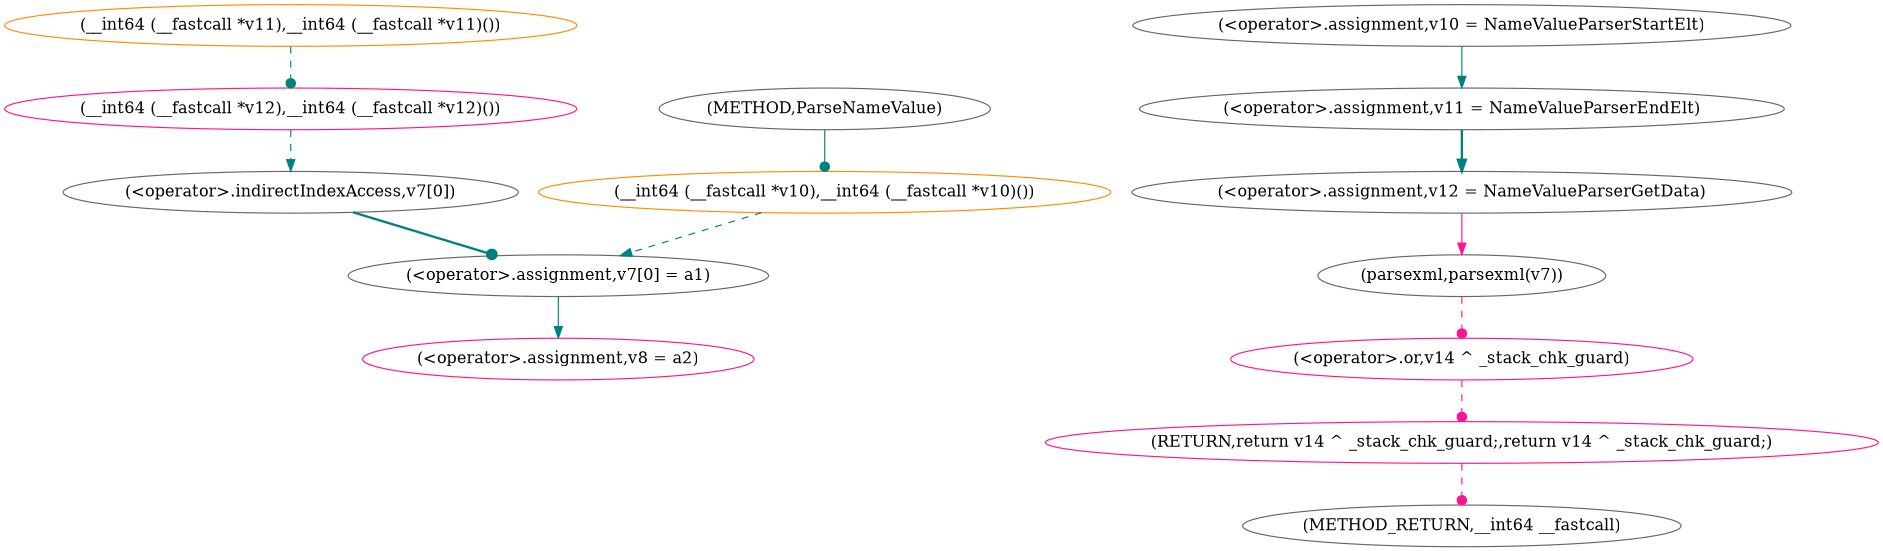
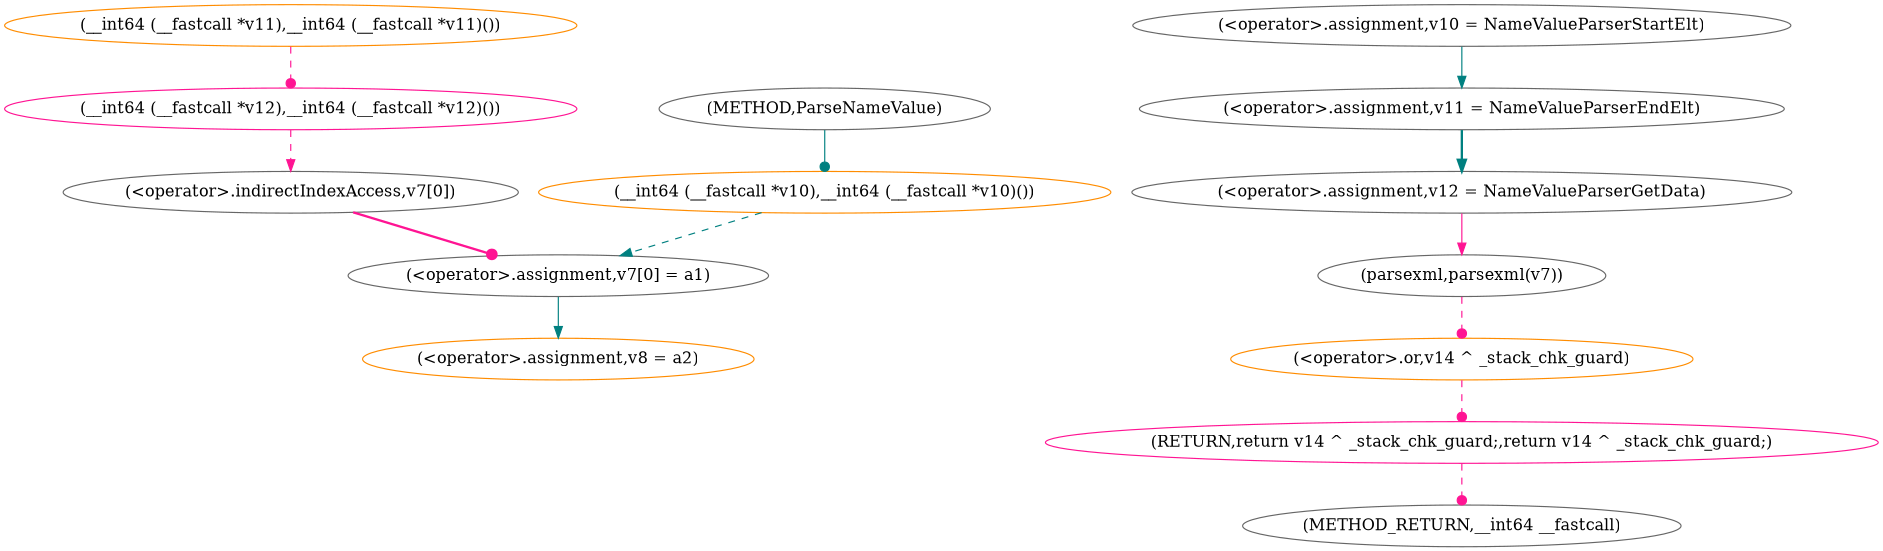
edge "(__int64 (__fastcall *v11),__int64 (__fastcall *v11)())" -> "(__int64 (__fastcall *v12),__int64 (__fastcall *v12)())": color teal -> deeppink
edge "(__int64 (__fastcall *v12),__int64 (__fastcall *v12)())" -> "(<operator>.indirectIndexAccess,v7[0])": color teal -> deeppink
edge "(<operator>.indirectIndexAccess,v7[0])" -> "(<operator>.assignment,v7[0] = a1)": color teal -> deeppink
node "(<operator>.assignment,v8 = a2)": color deeppink -> darkorange
node "(<operator>.or,v14 ^ _stack_chk_guard)": color deeppink -> darkorange
